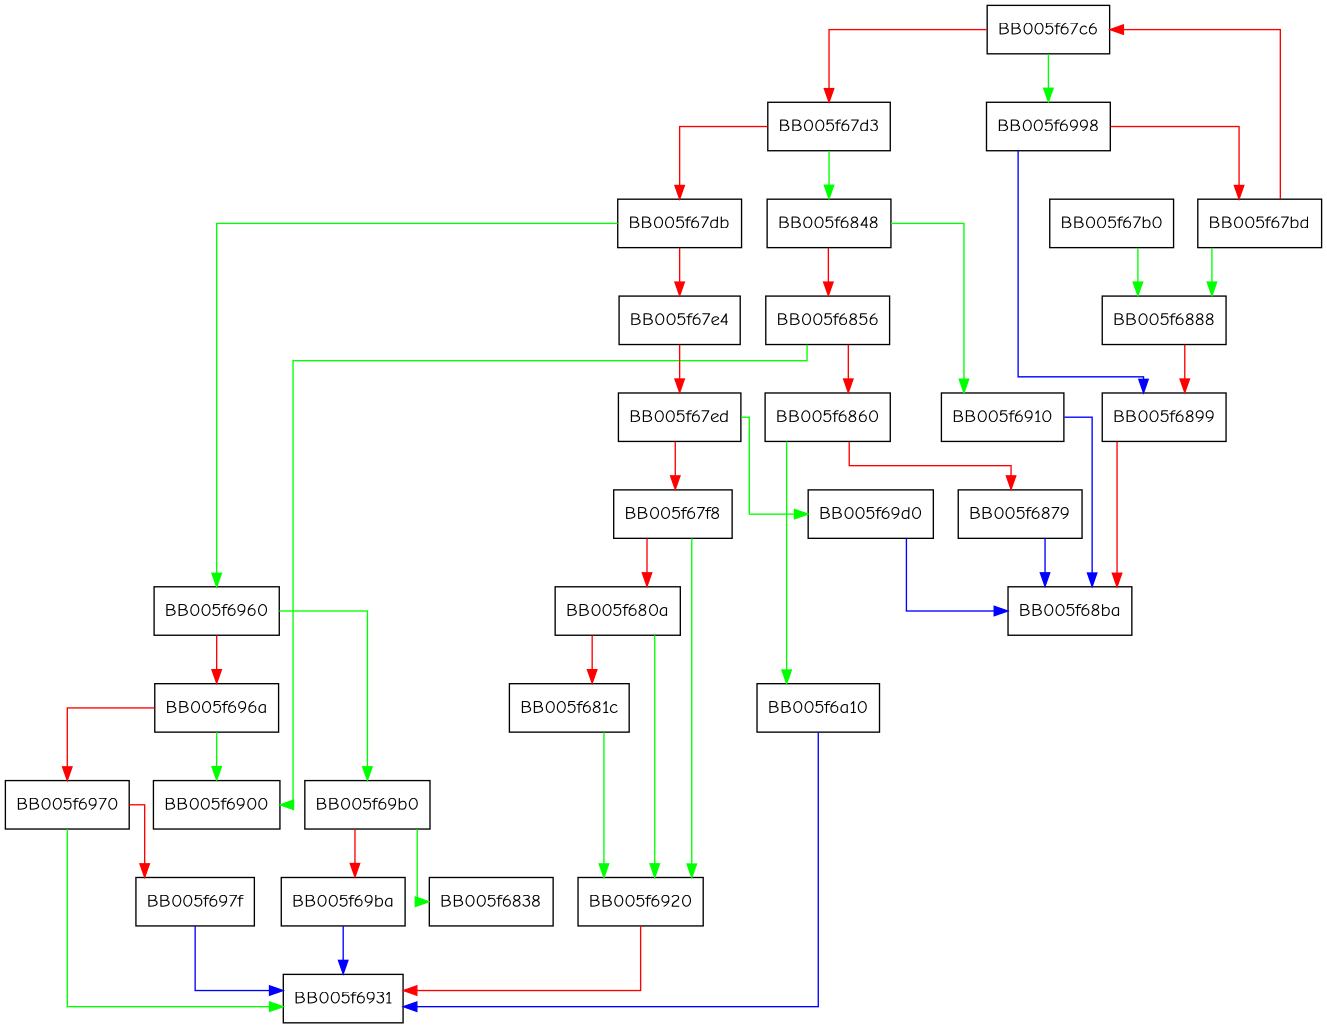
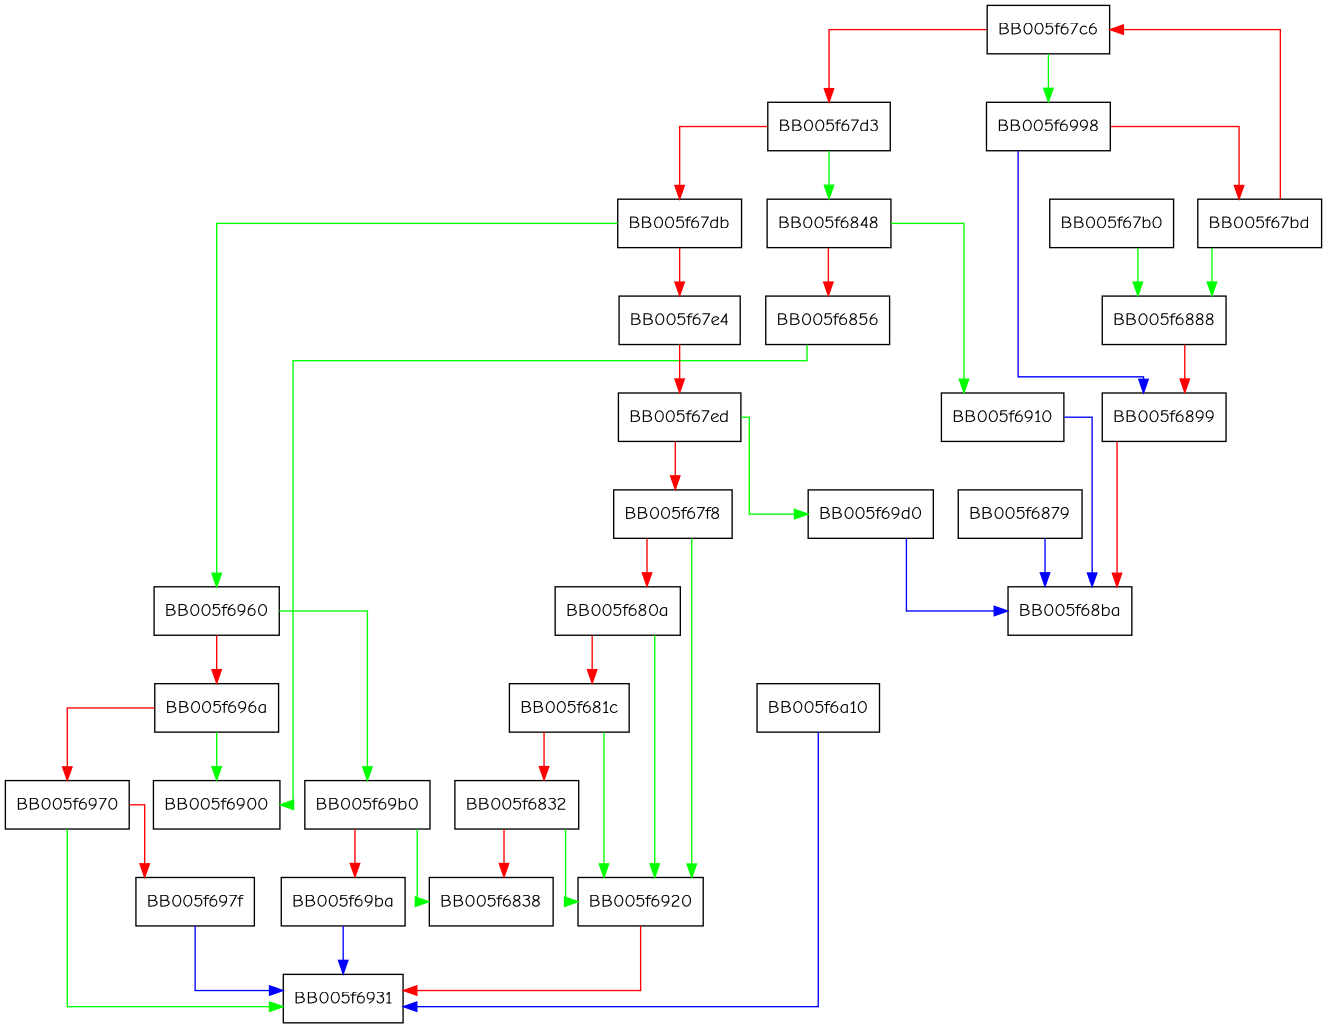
node "BB005f6860": removed
node "BB005f6832": added
